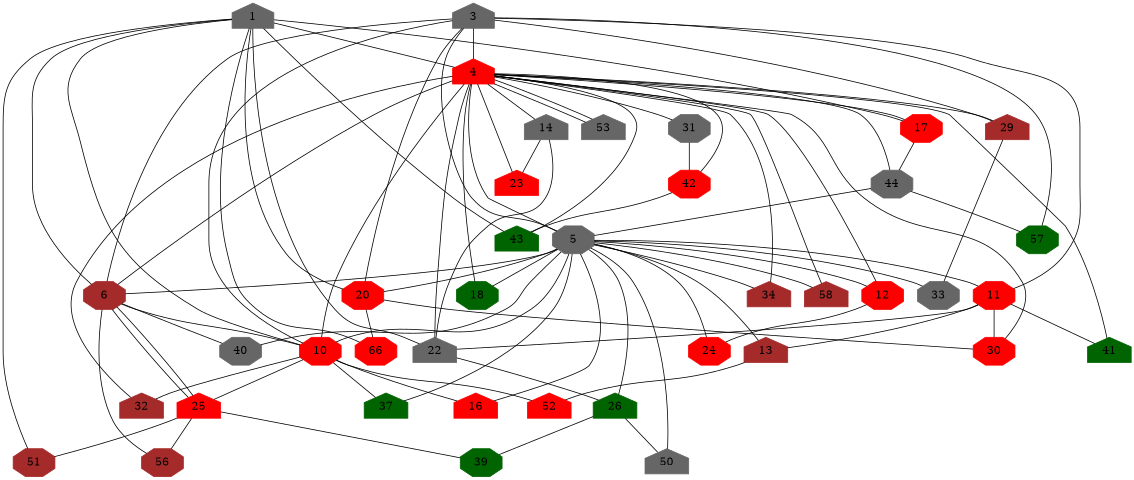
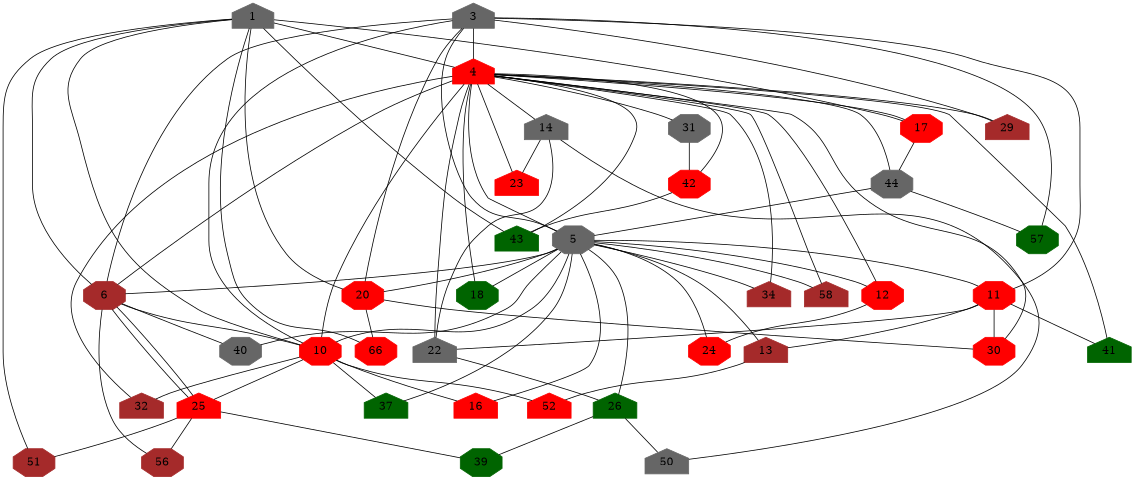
node "53": removed
edge "1" -- "22": removed
node "33": removed
edge "5" -- "50": now "14" -- "50"
